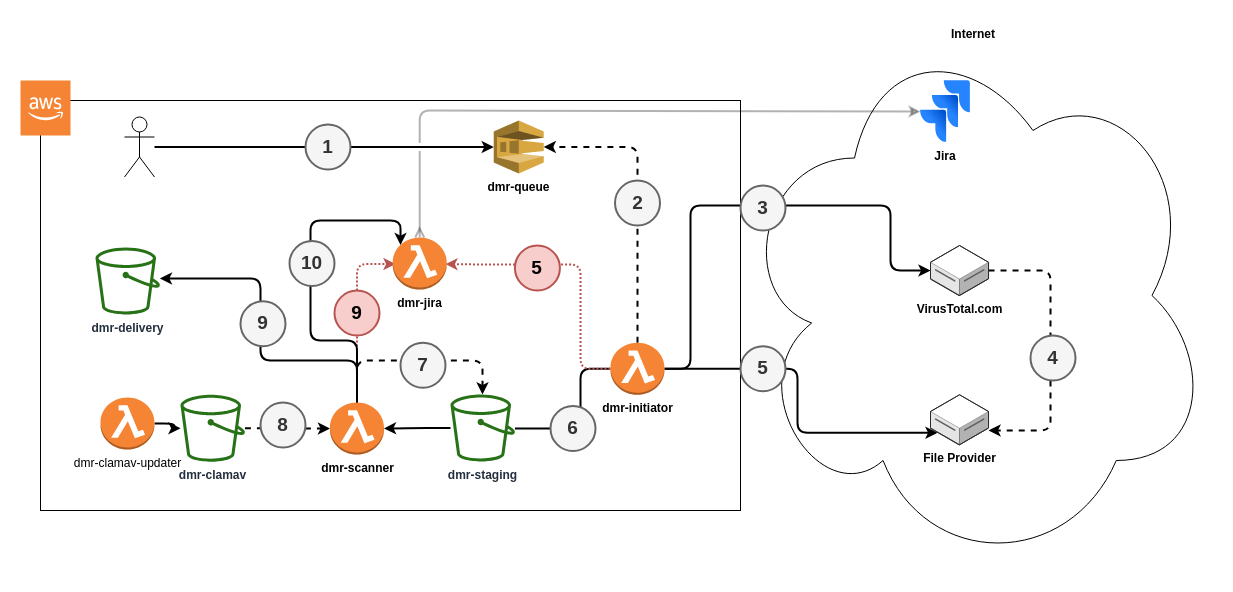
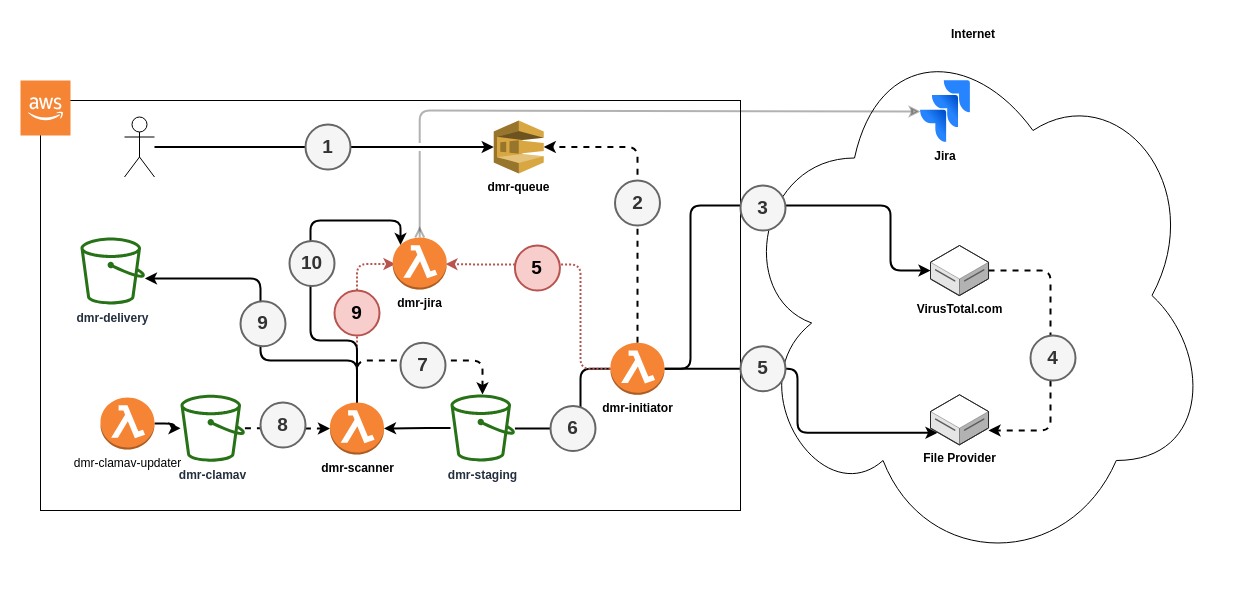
node "dmr-delivery": moved (128, 281) -> (113, 271)
